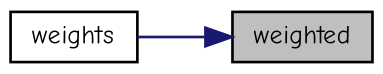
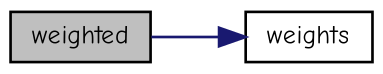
edge "weights" -> "weighted": reversed
